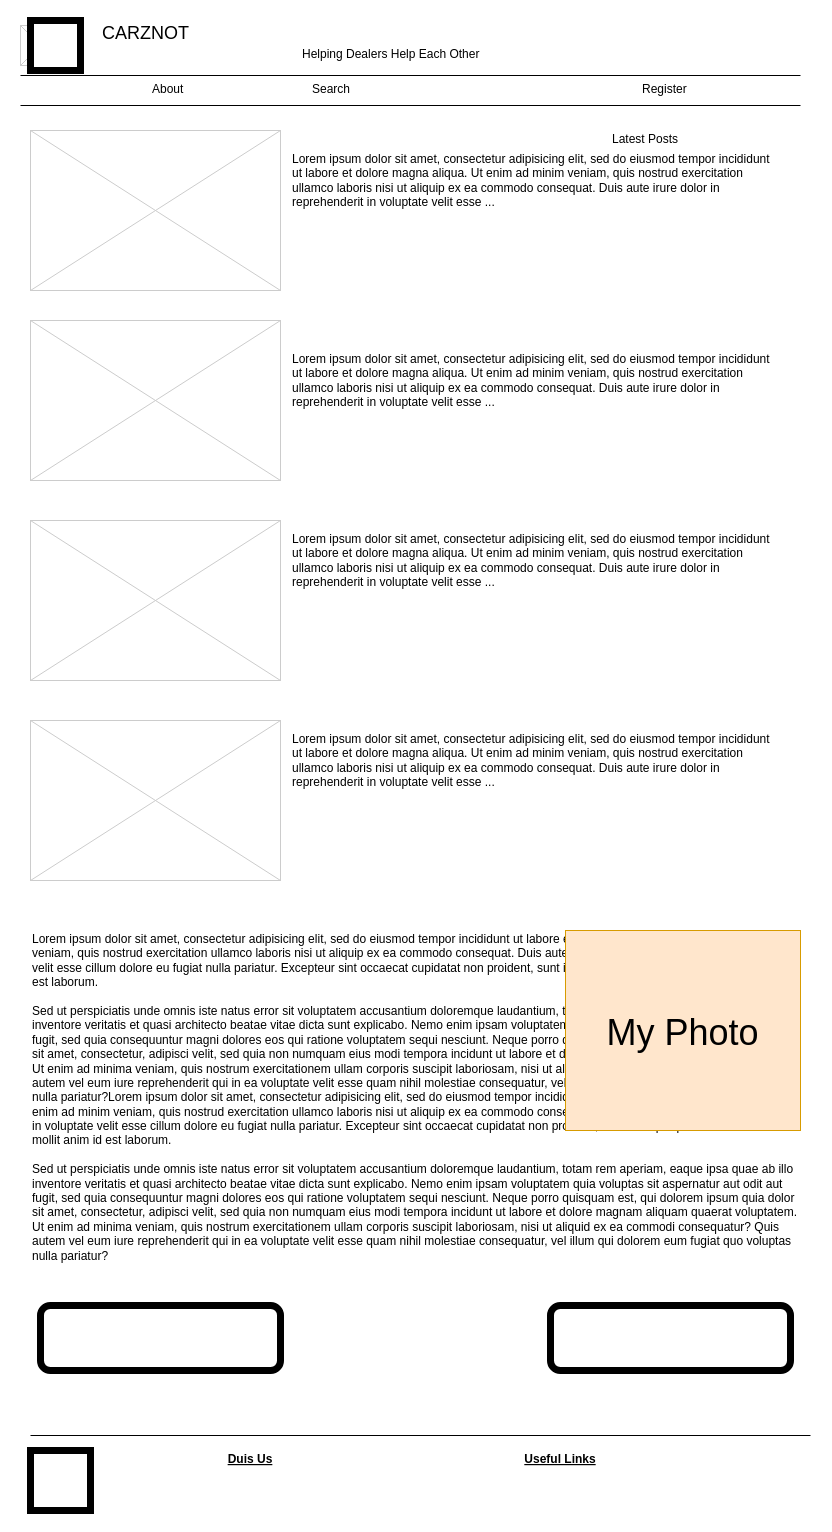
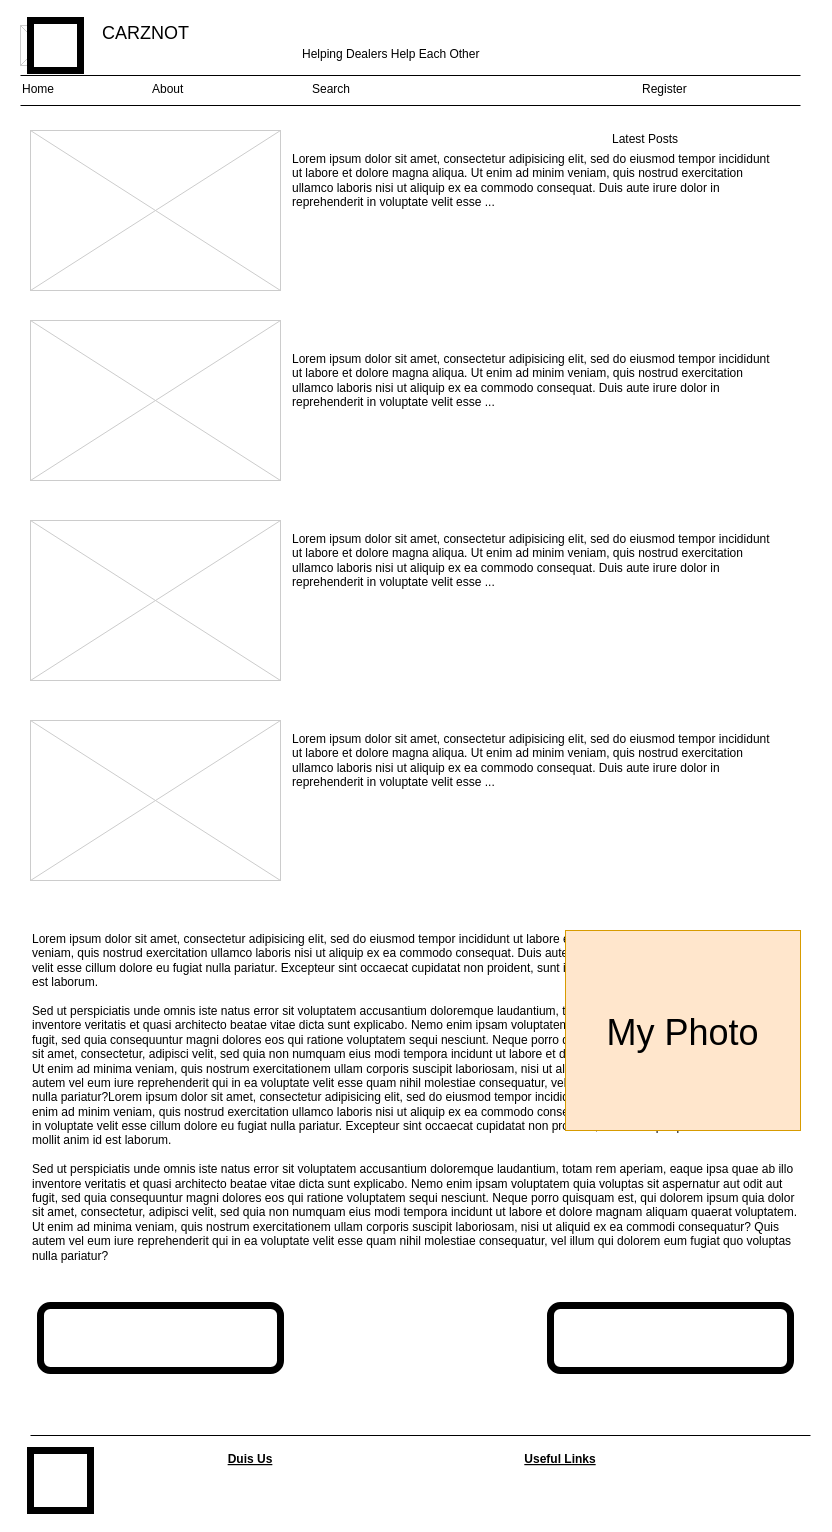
node "Home": added
